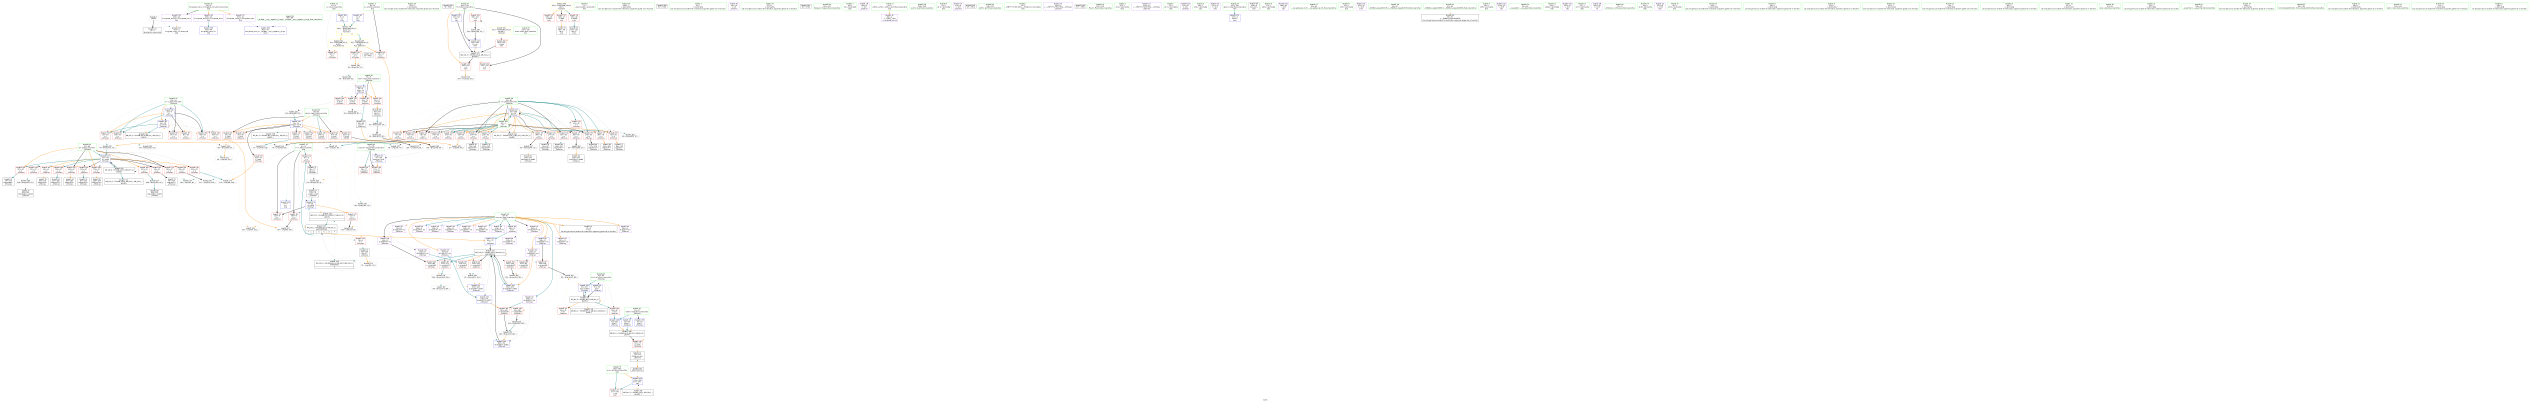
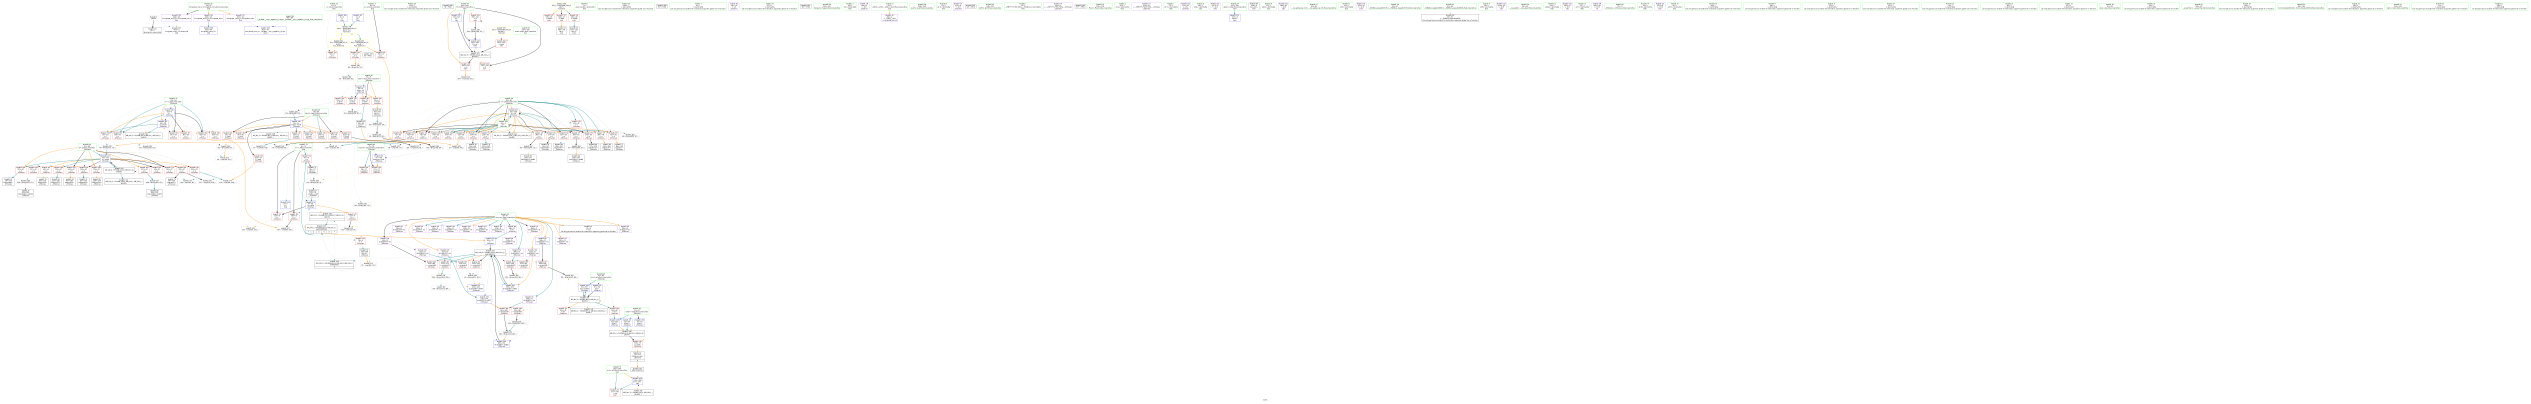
edge "NodeID: 180" -> "NodeID: 73": now "NodeID: 184" -> "NodeID: 73"
node "NodeID: 102": added
